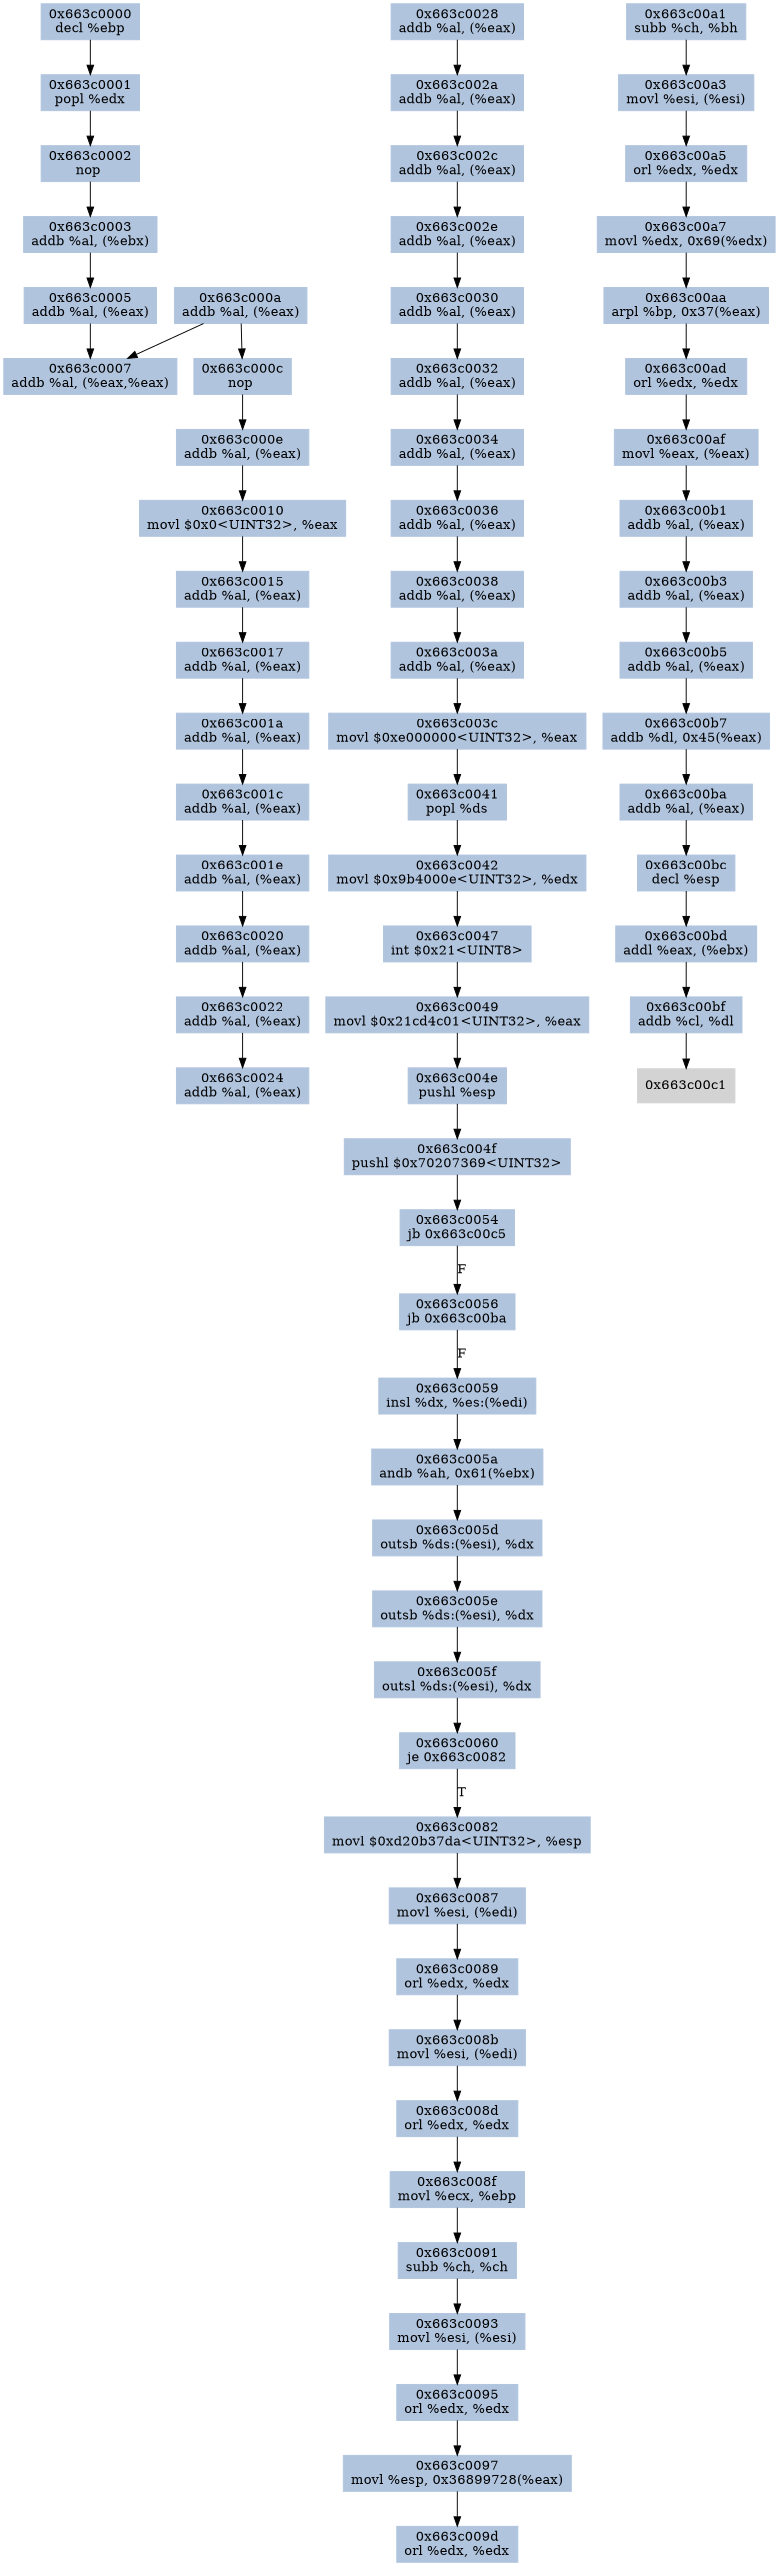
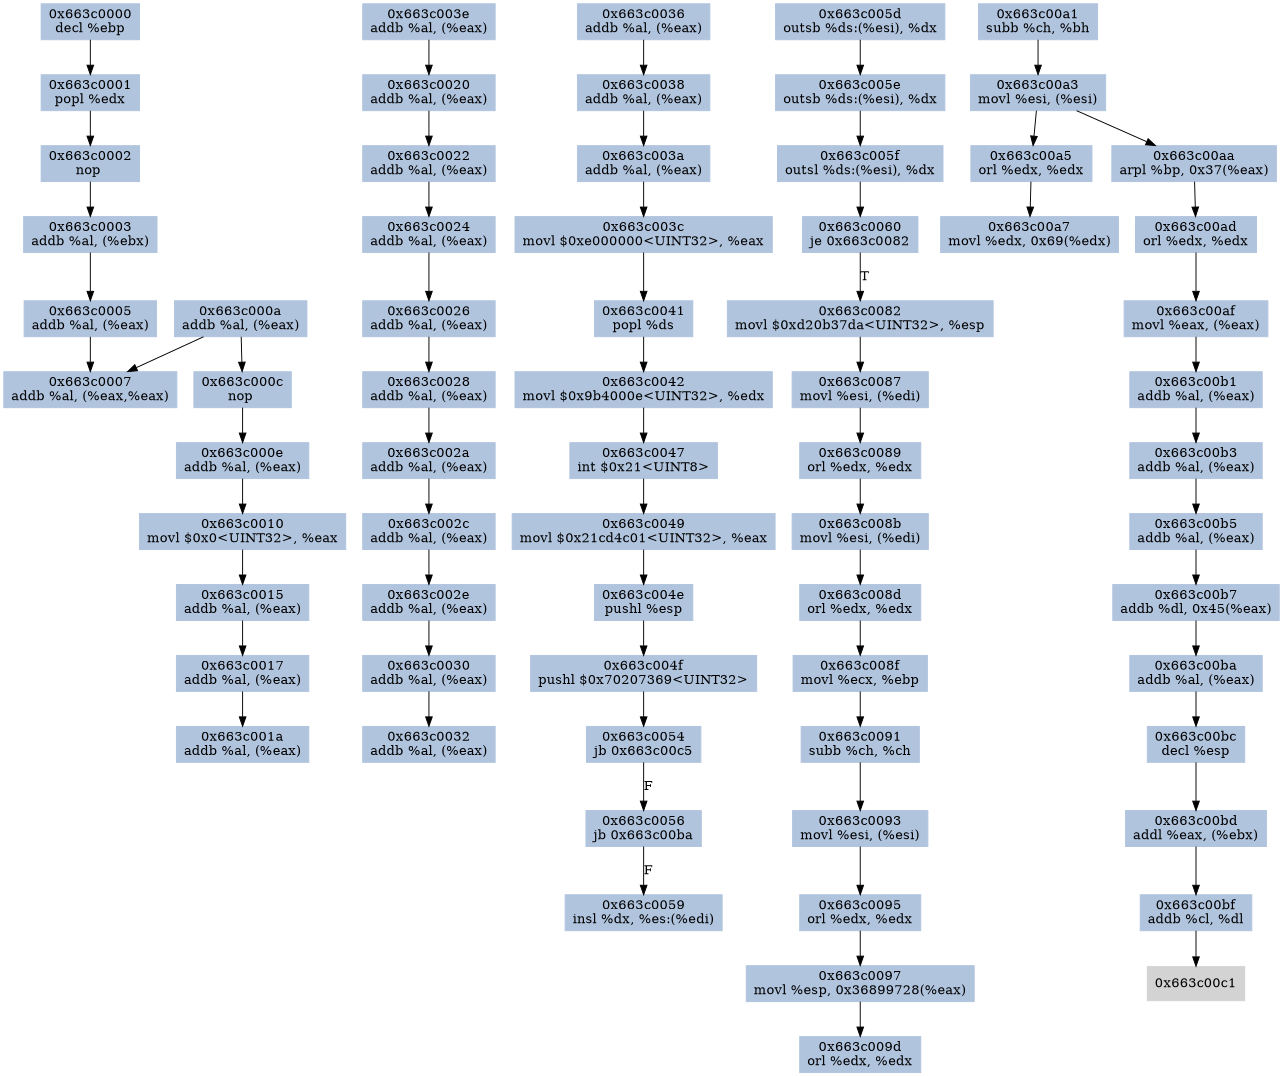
edge "0x663c00a7 movl %edx, 0x69(%edx)" -> "0x663c00aa arpl %bp, 0x37(%eax)": now "0x663c00a3 movl %esi, (%esi)" -> "0x663c00aa arpl %bp, 0x37(%eax)"
node "0x663c0026 addb %al, (%eax)": added
node "0x663c0034 addb %al, (%eax)": removed
node "0x663c001c addb %al, (%eax)": removed
node "0x663c001e addb %al, (%eax)": label "0x663c001e addb %al, (%eax)" -> "0x663c003e addb %al, (%eax)"
node "0x663c005a andb %ah, 0x61(%ebx)": removed
